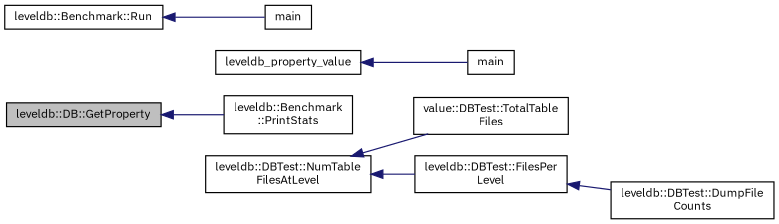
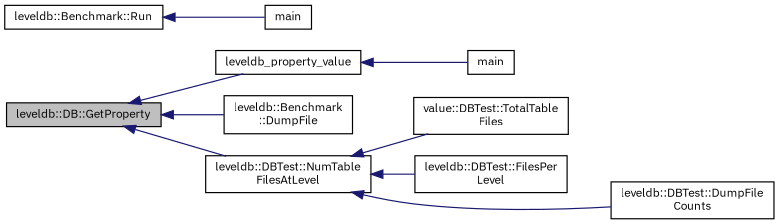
edge "leveldb_property_value" -> "leveldb::DB::GetProperty": added
node "leveldb::Benchmark ::PrintStats": label "leveldb::Benchmark ::PrintStats" -> "leveldb::Benchmark ::DumpFile"
edge "leveldb::DBTest::NumTable FilesAtLevel" -> "leveldb::DB::GetProperty": added
edge "leveldb::DBTest::DumpFile Counts" -> "leveldb::DBTest::FilesPer Level": now "leveldb::DBTest::DumpFile Counts" -> "leveldb::DBTest::NumTable FilesAtLevel"
